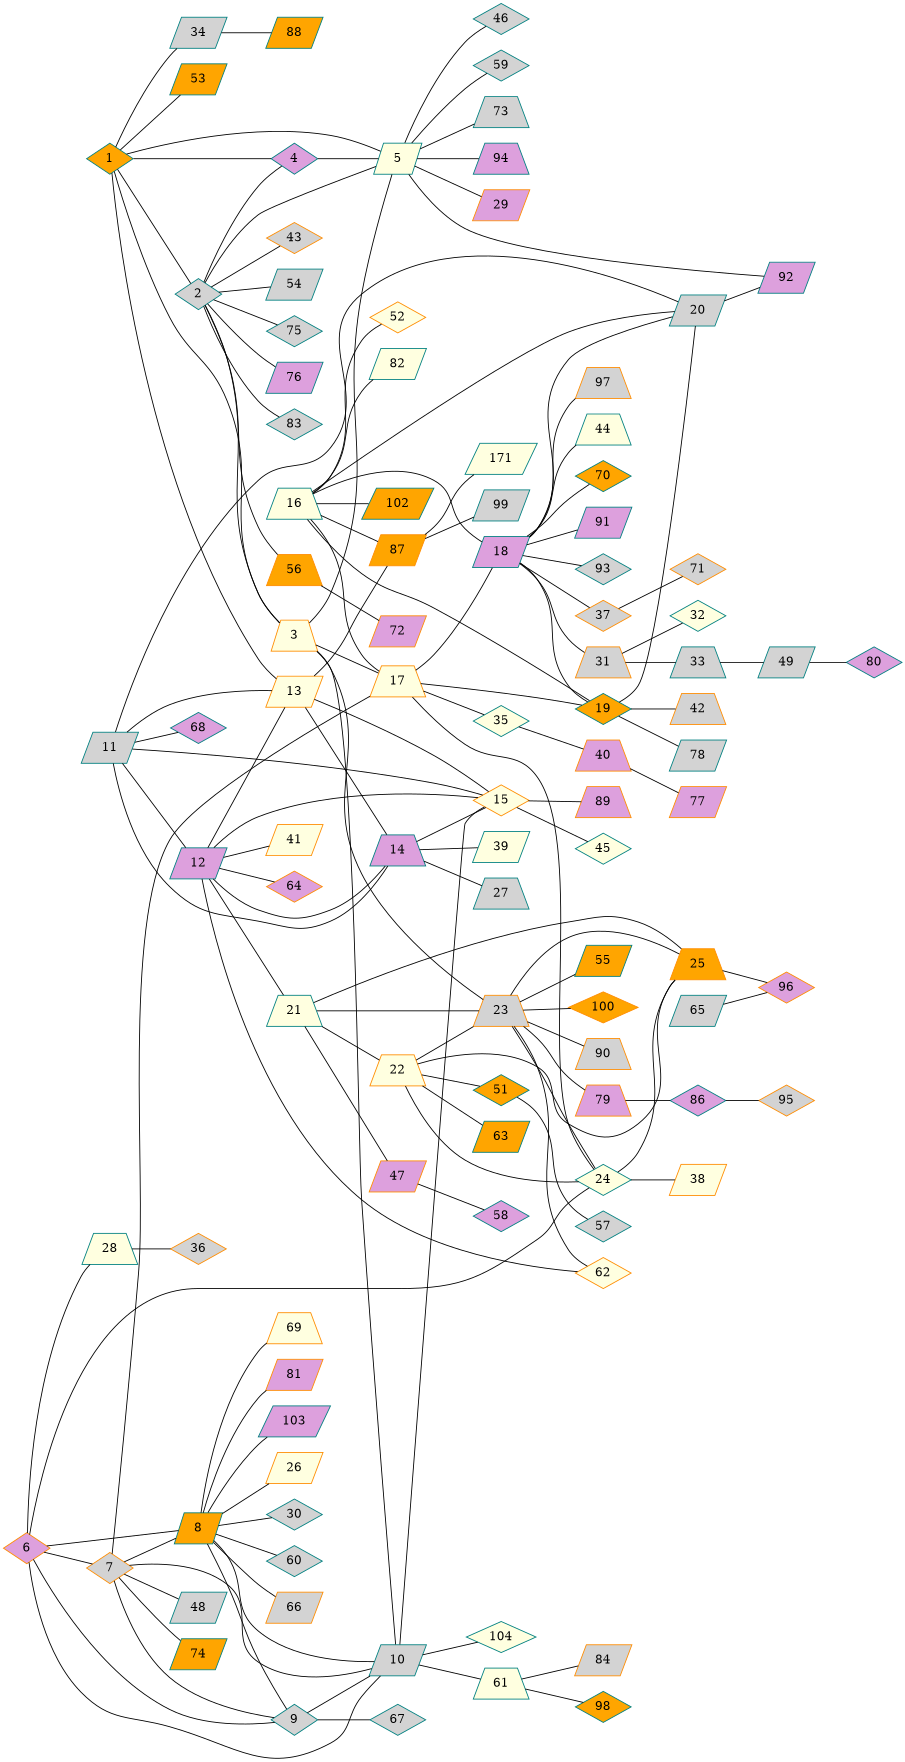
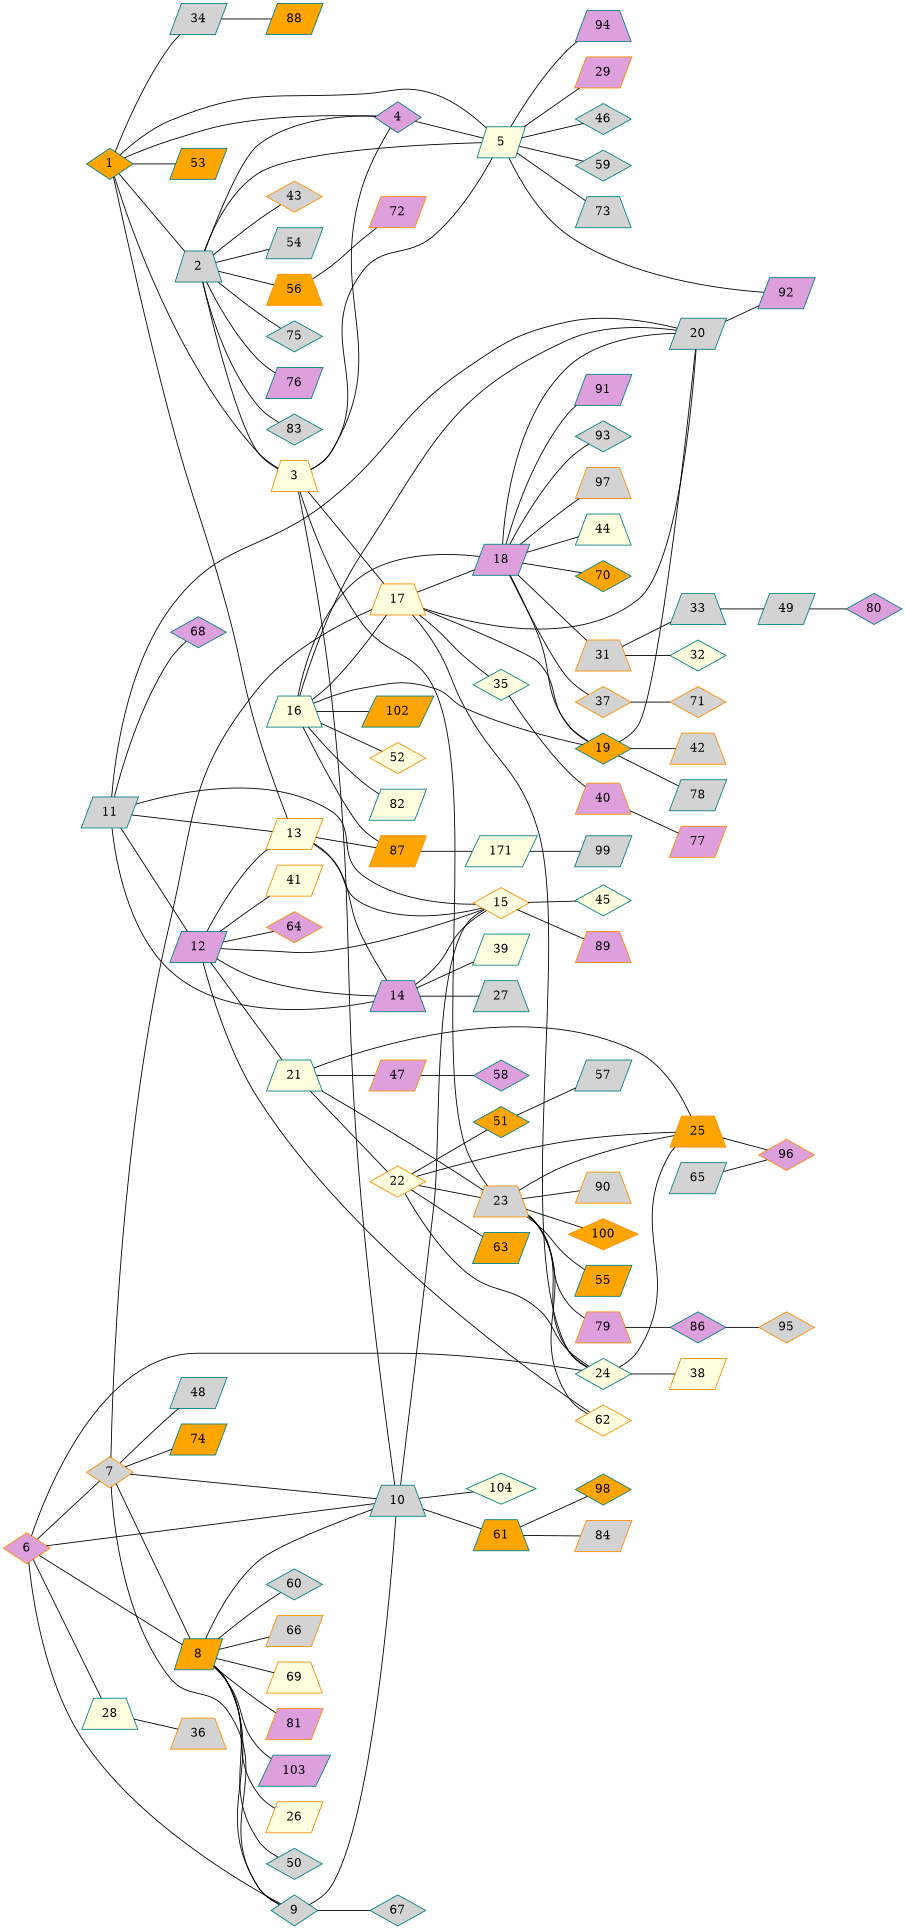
node "2": shape diamond -> trapezium
edge "4" -- "3": added
edge "99" -- "87": now "99" -- "171"
edge "20" -- "17": added
node "22": shape trapezium -> diamond
node "57": shape diamond -> parallelogram
node "36": shape diamond -> trapezium
node "30": label "30" -> "50"
node "10": shape parallelogram -> trapezium
node "61": fillcolor lightyellow -> orange
